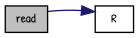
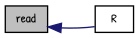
edge "read" -> "R": reversed
